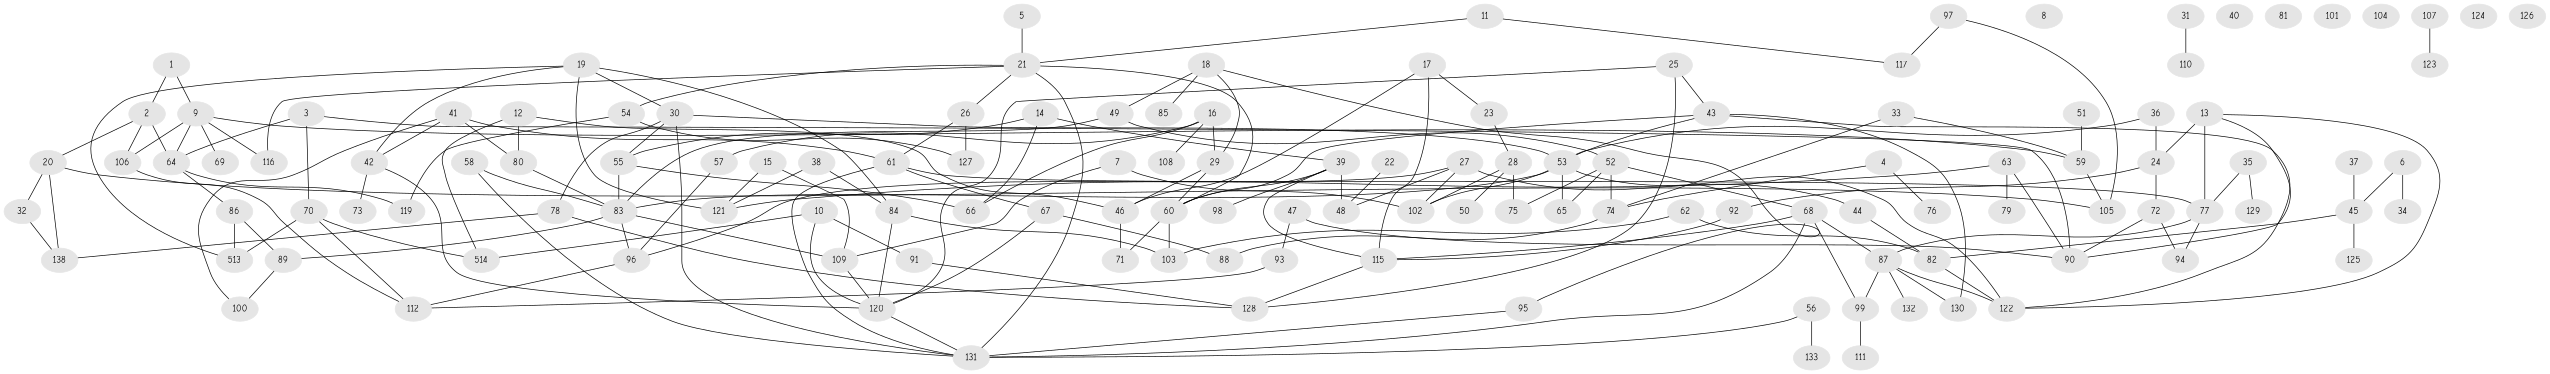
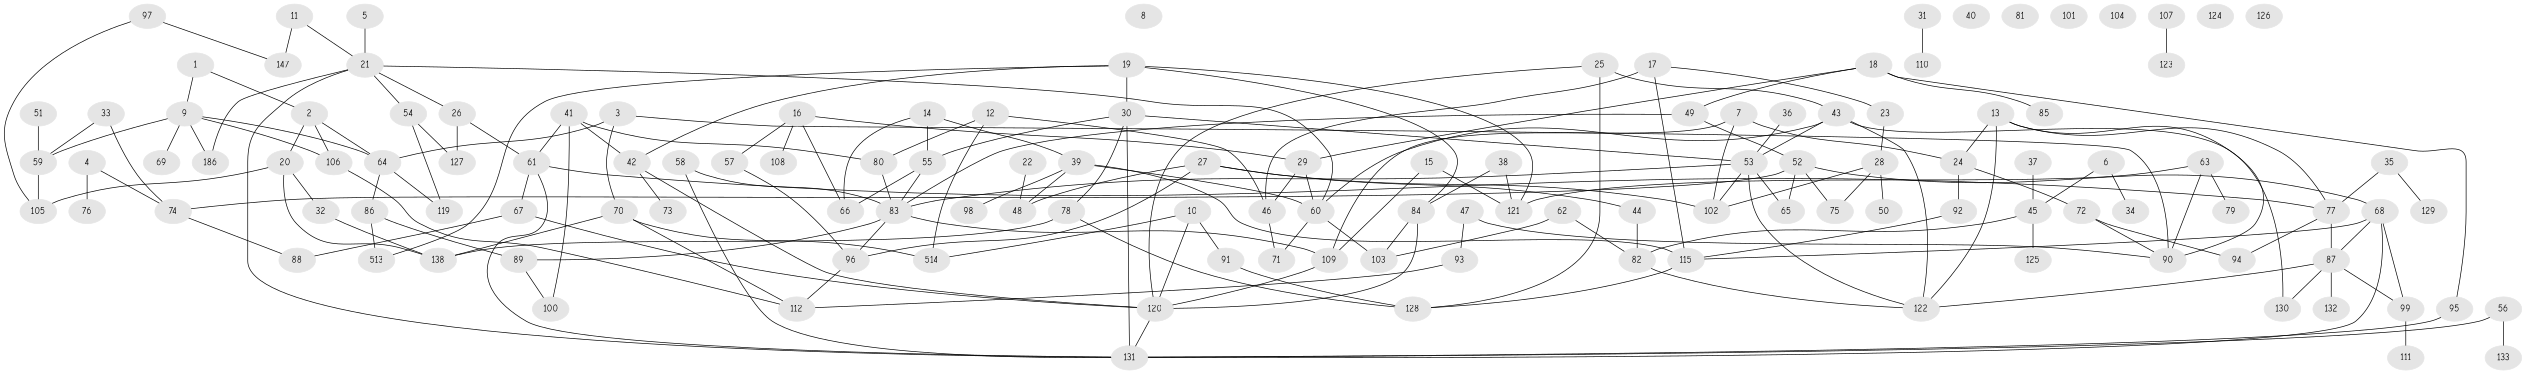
node "117": label "117" -> "147"
edge "36" -- "24": now "7" -- "24"
node "116": label "116" -> "186"
edge "70" -- "513": now "70" -- "138"
